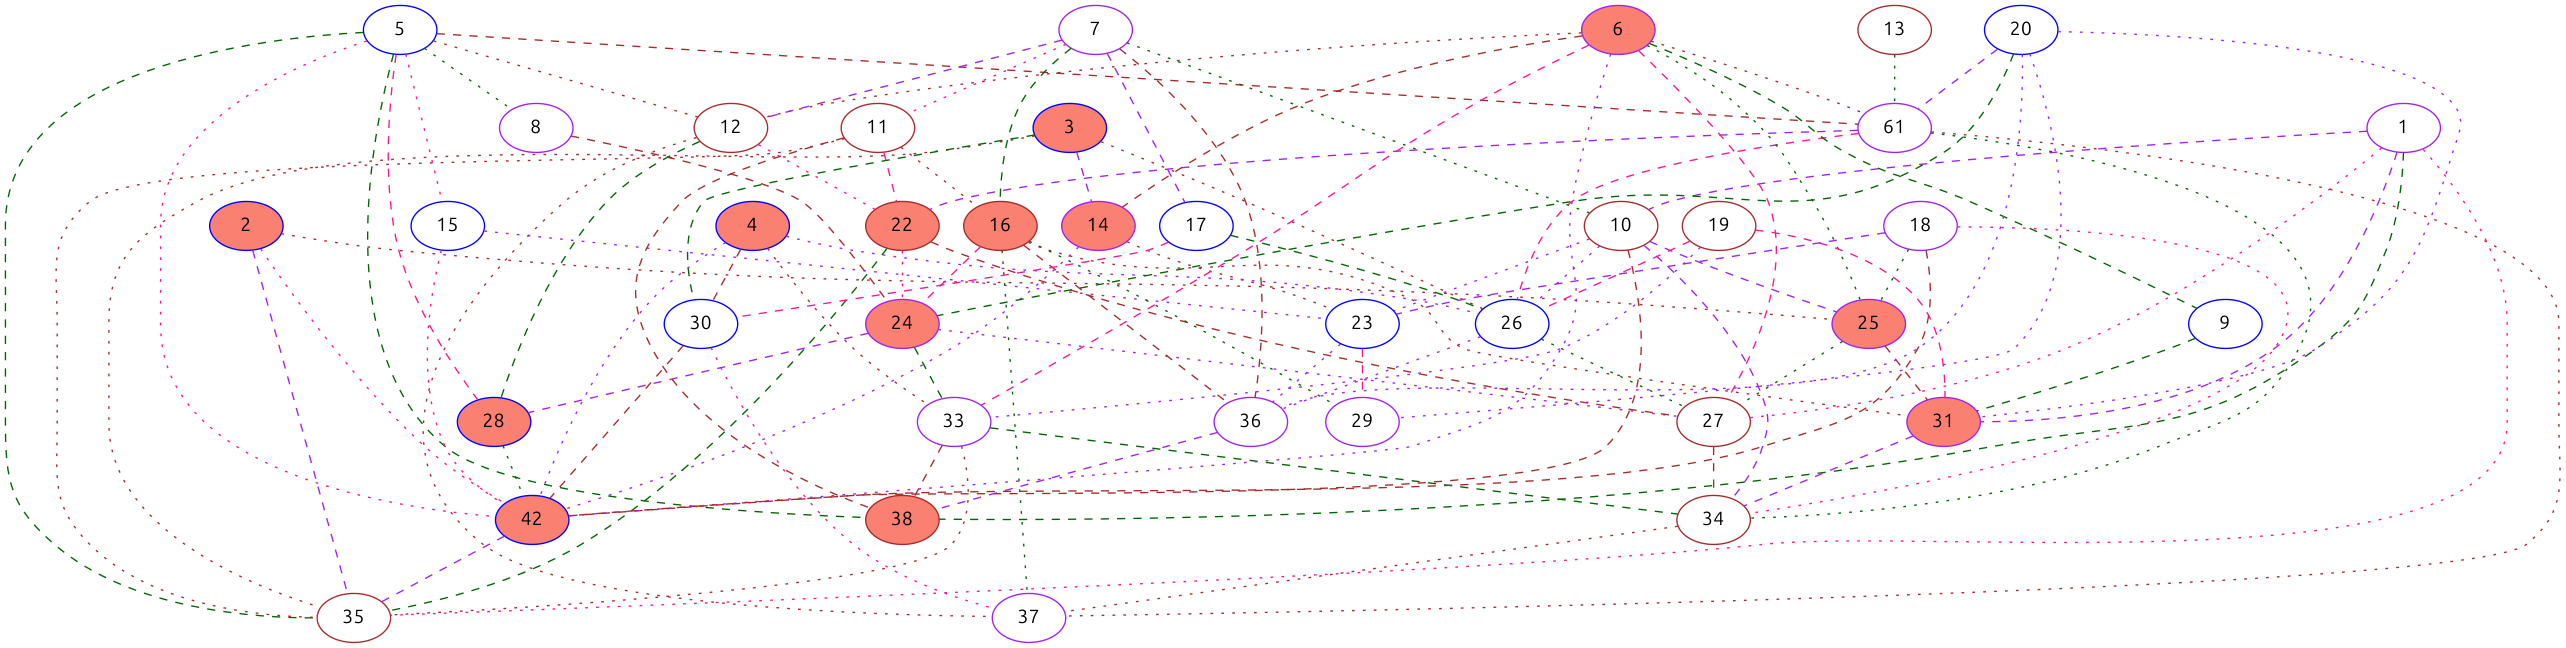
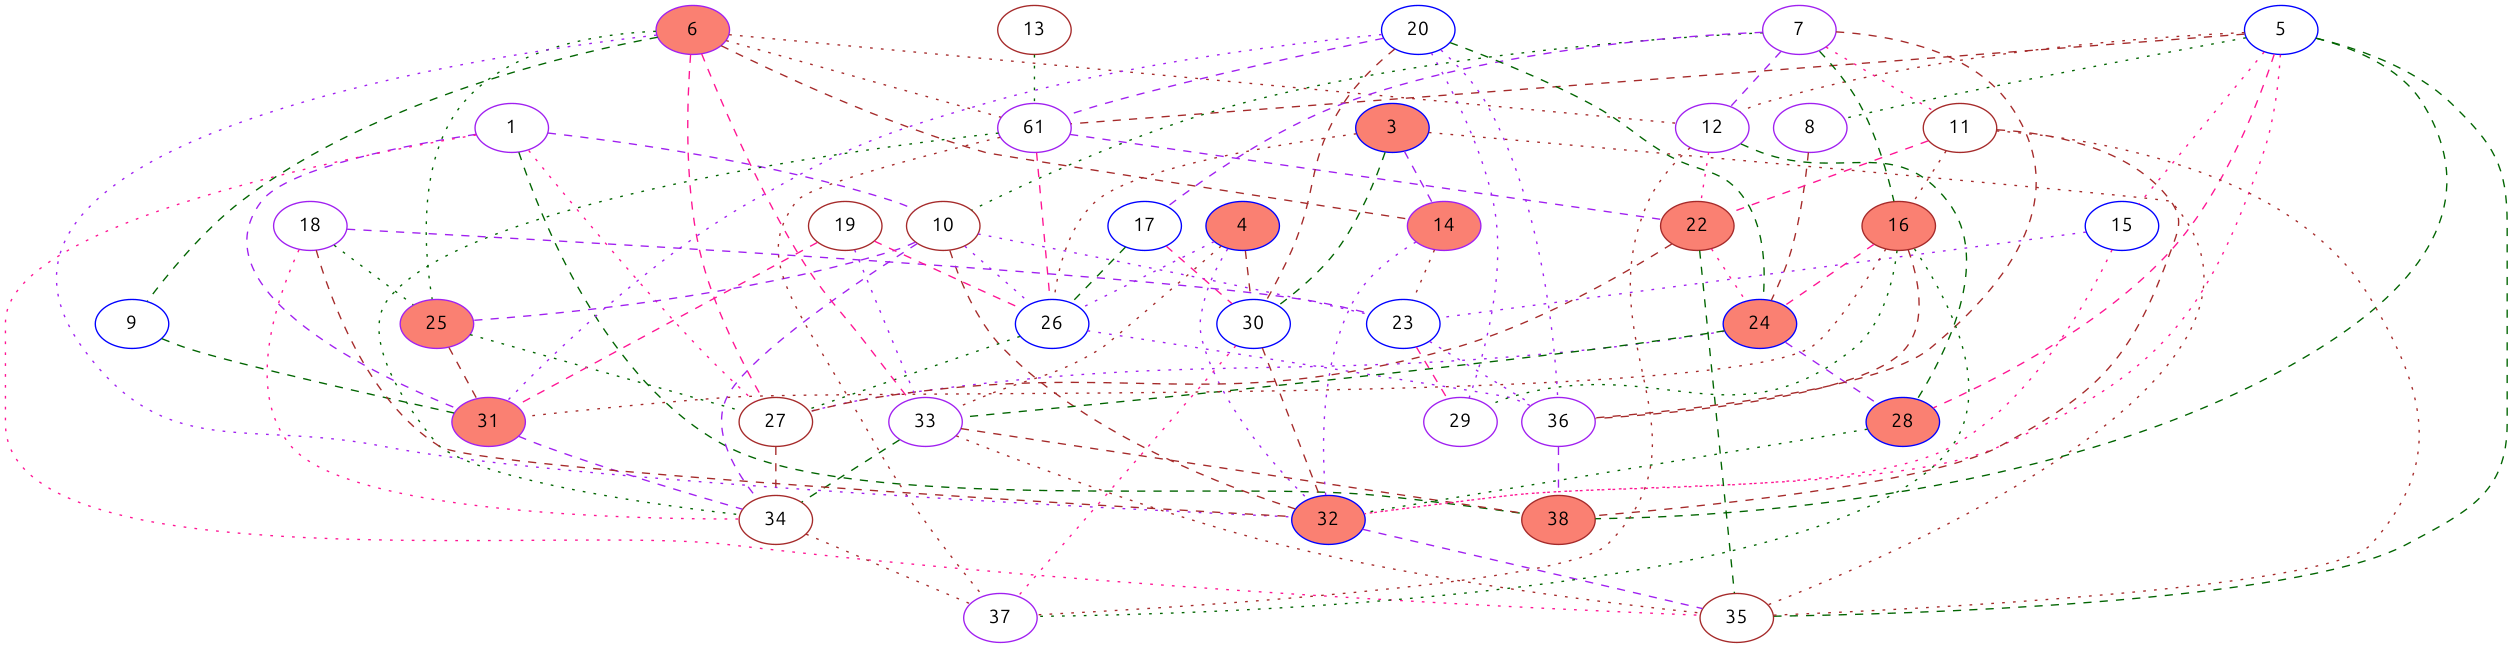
node "12": color brown -> purple
edge "20" -- "30": added
node "2": removed
node "24": color purple -> blue
node "42": label "42" -> "32"
